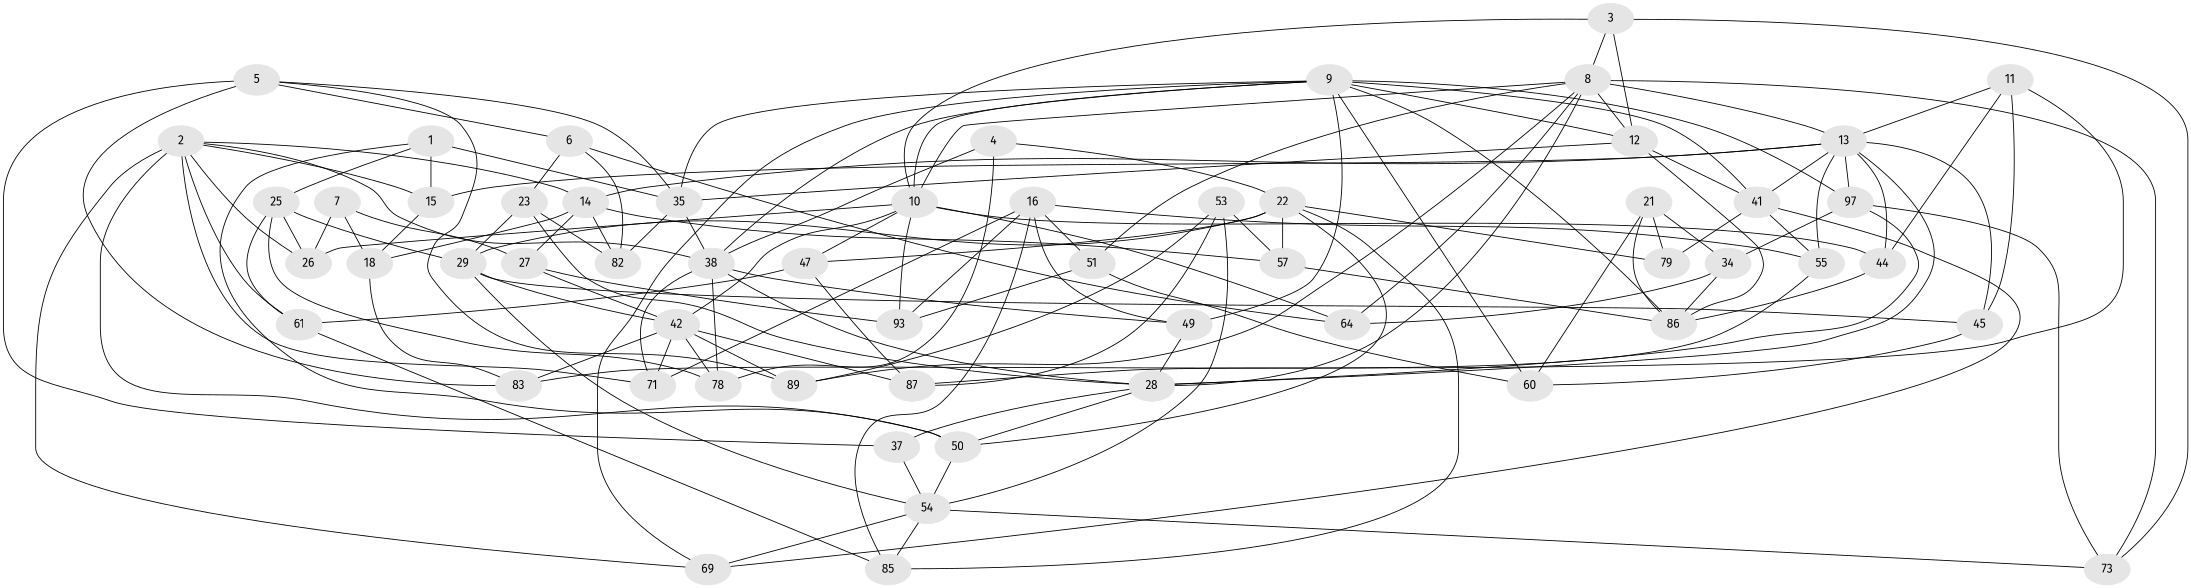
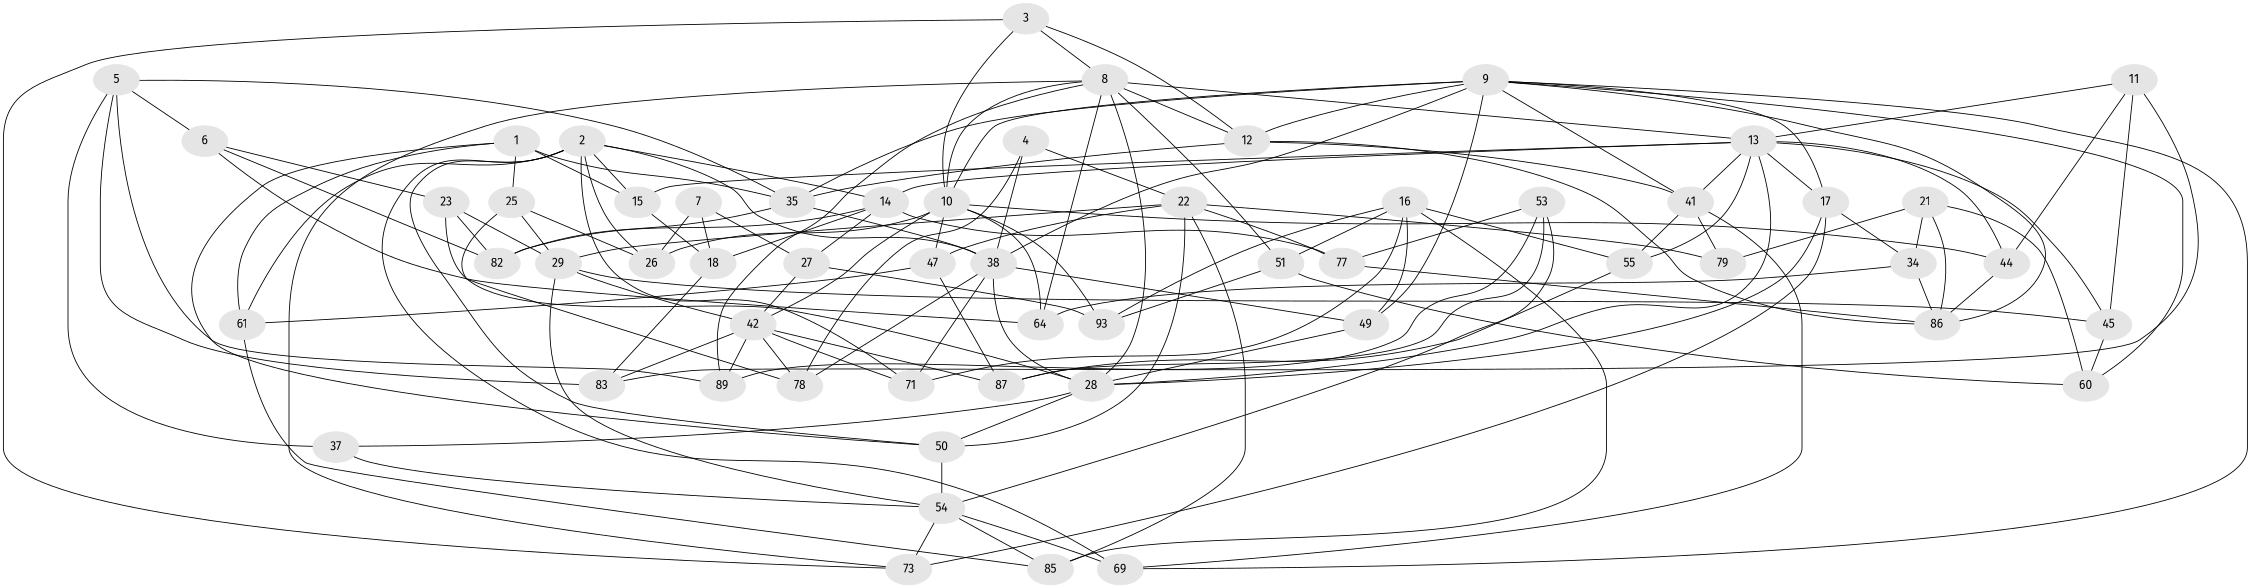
node "97": label "97" -> "17"
node "57": label "57" -> "77"
edge "25" -- "61": now "1" -- "61"
